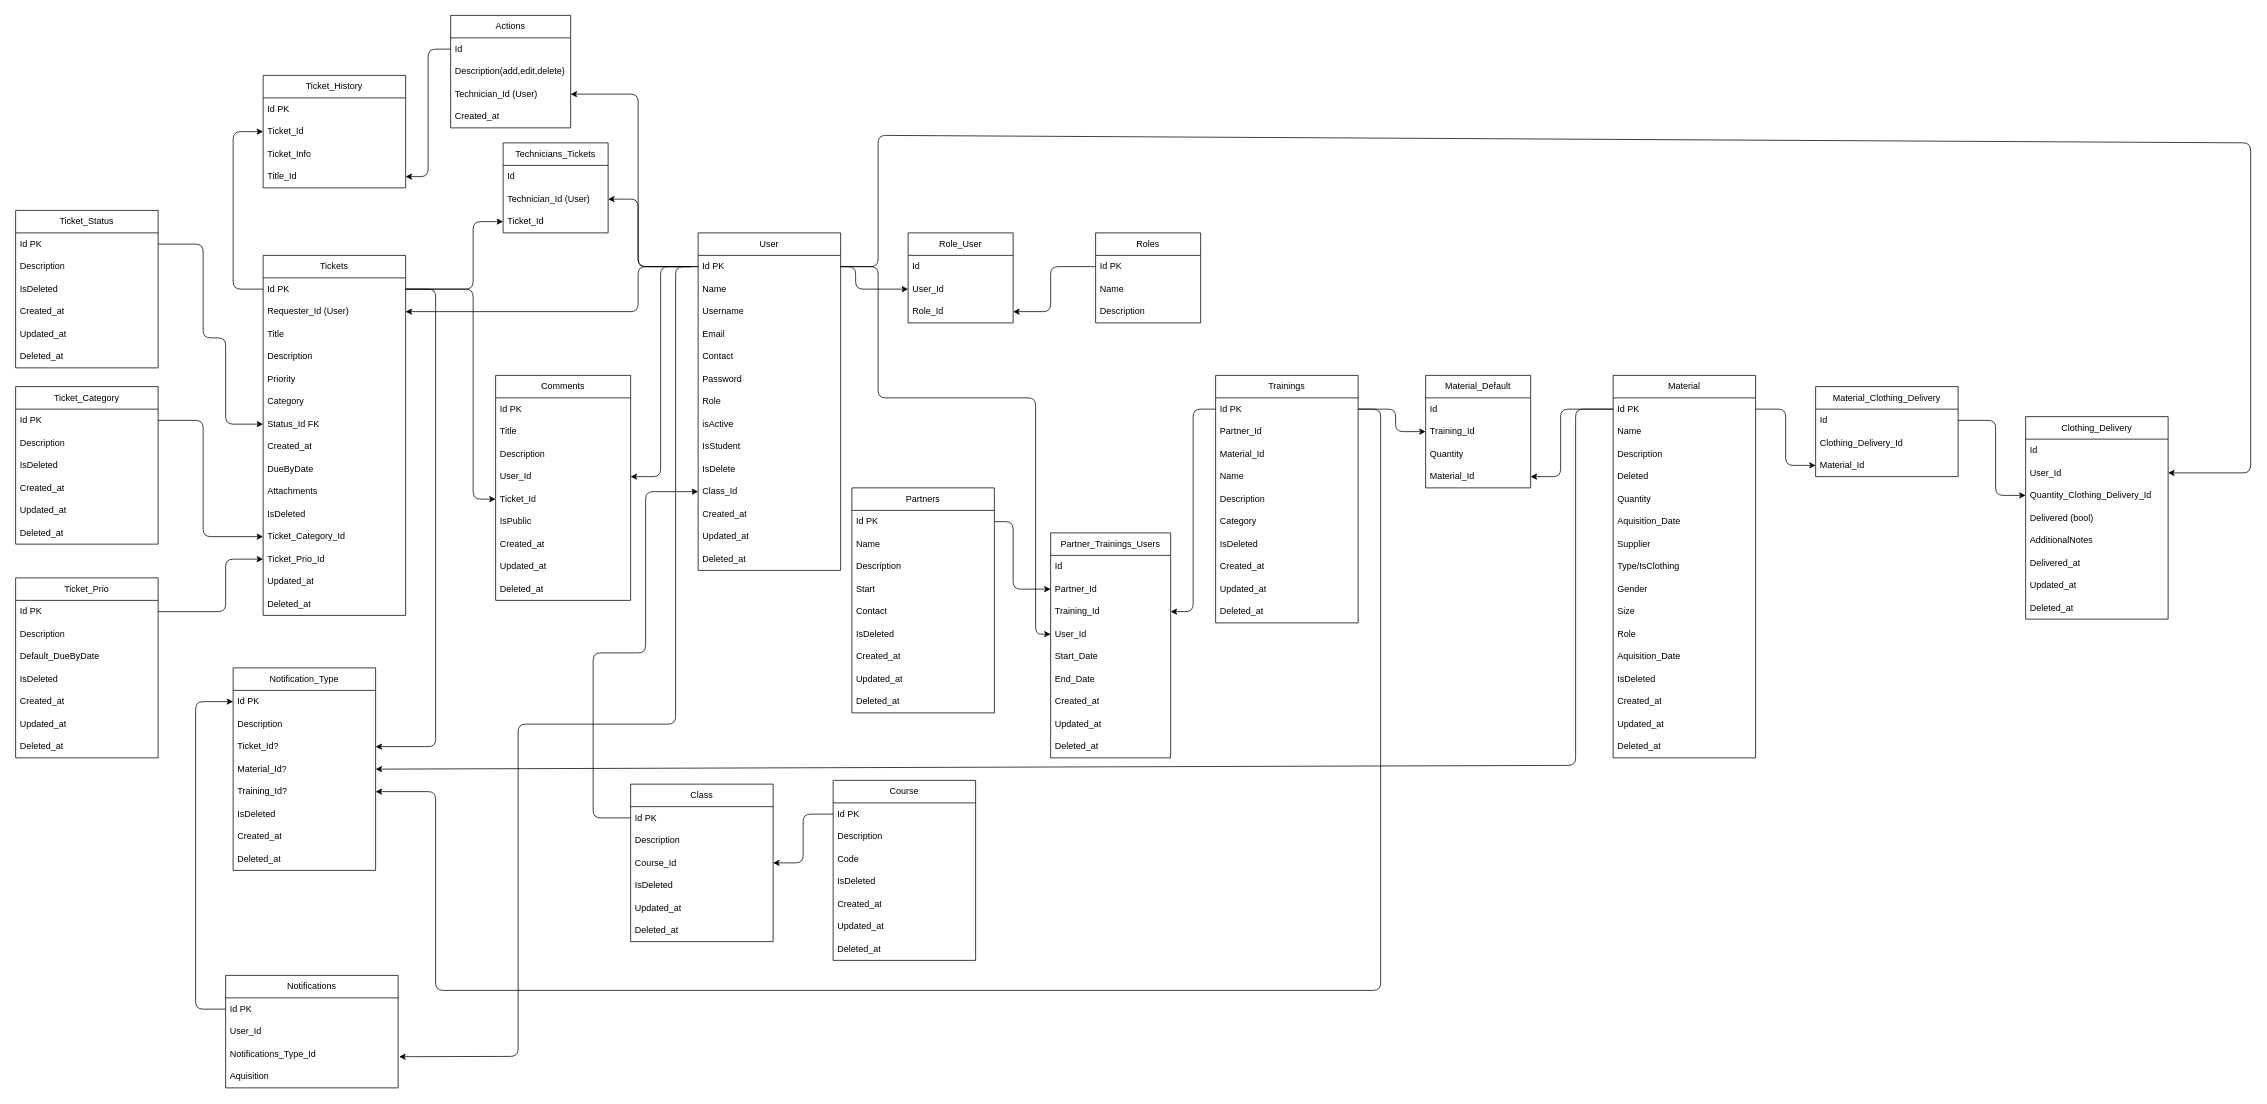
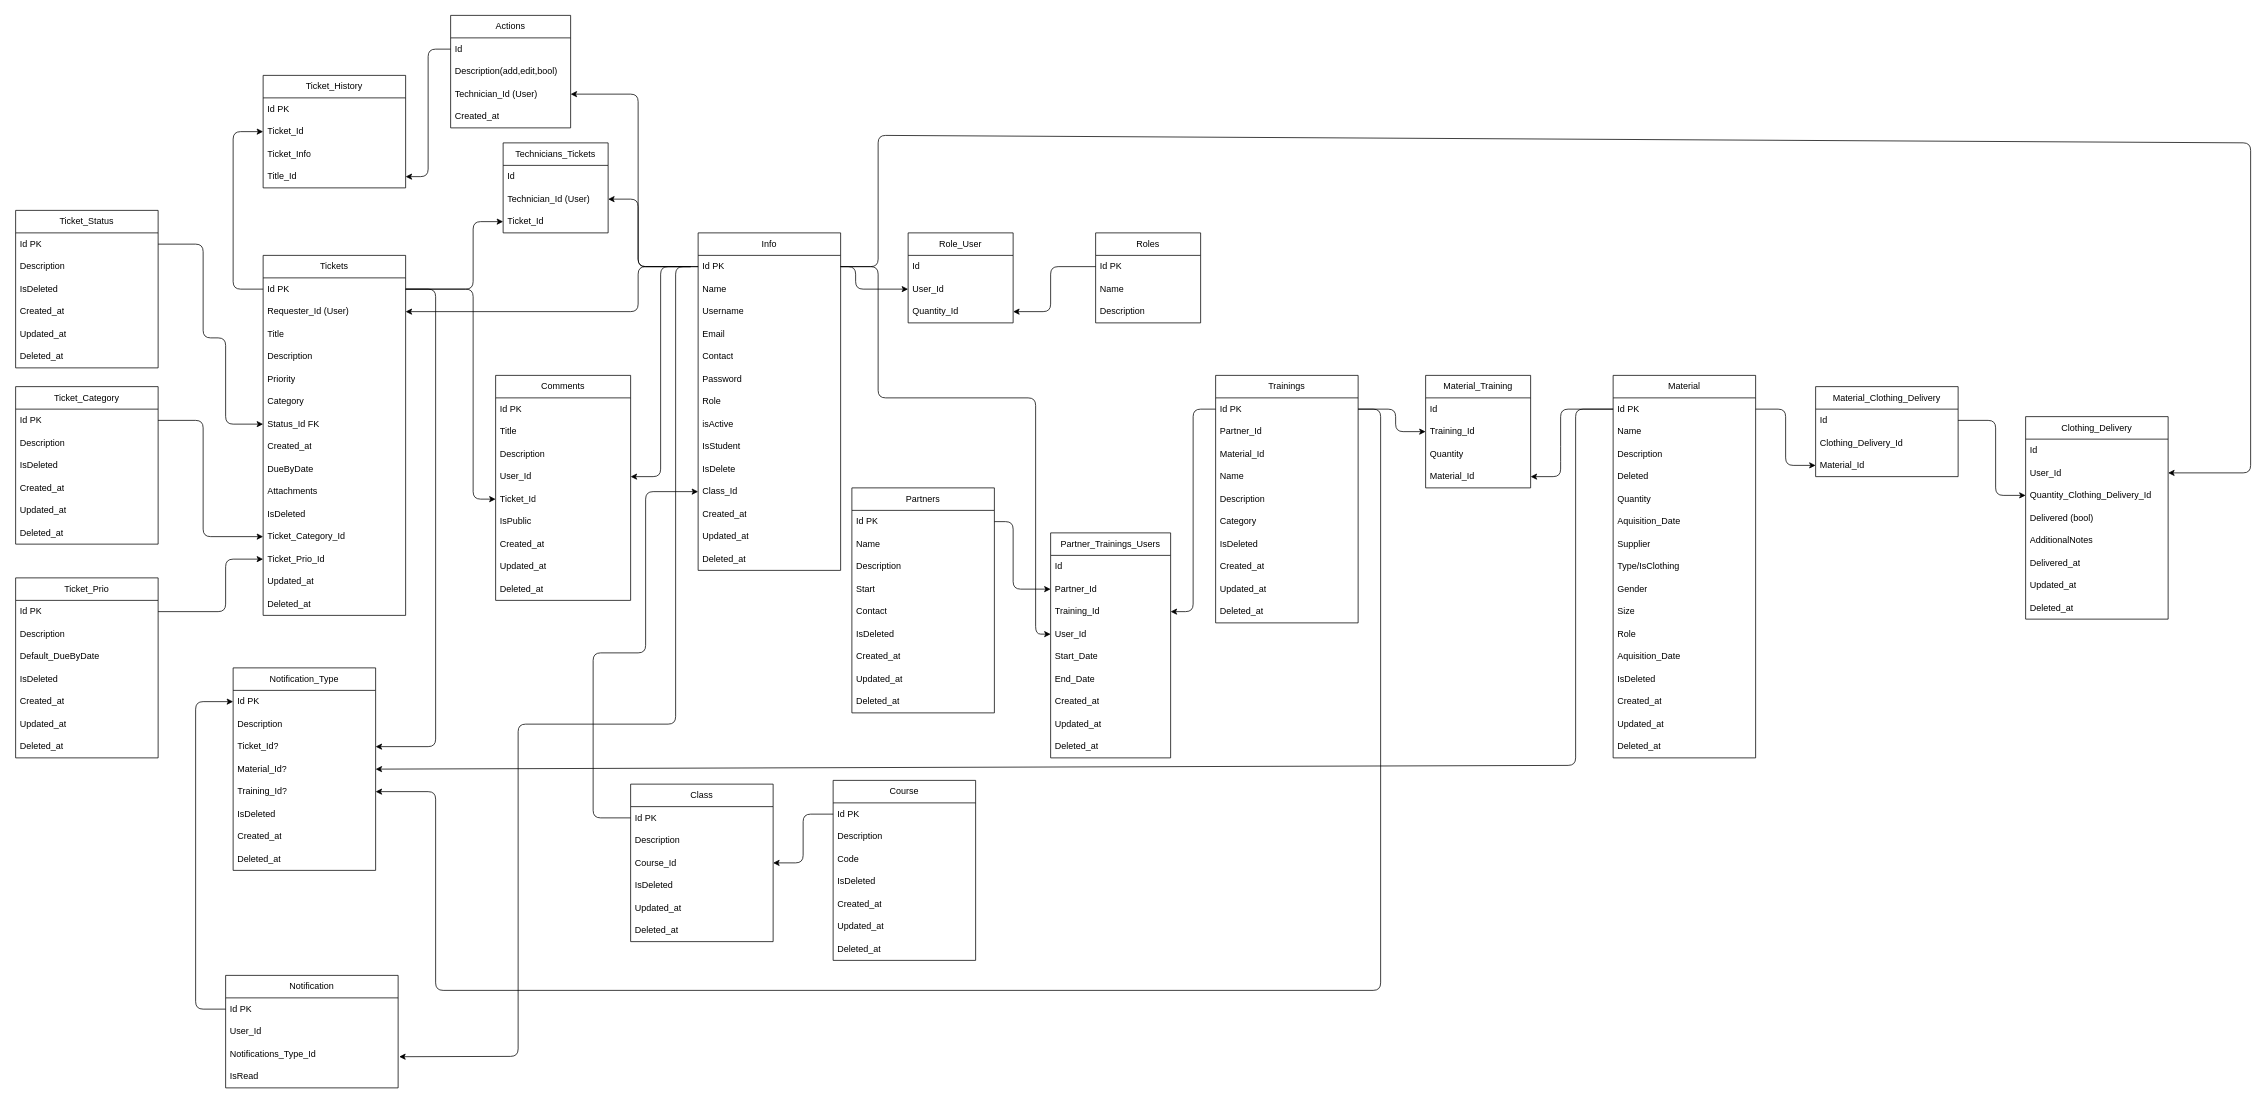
node "Description(add,edit,delete)": label "Description(add,edit,delete)" -> "Description(add,edit,bool)"
node "User": label "User" -> "Info"
node "Role_Id": label "Role_Id" -> "Quantity_Id"
node "Material_Default": label "Material_Default" -> "Material_Training"
node "Notifications": label "Notifications" -> "Notification"
node "Aquisition": label "Aquisition" -> "IsRead"
